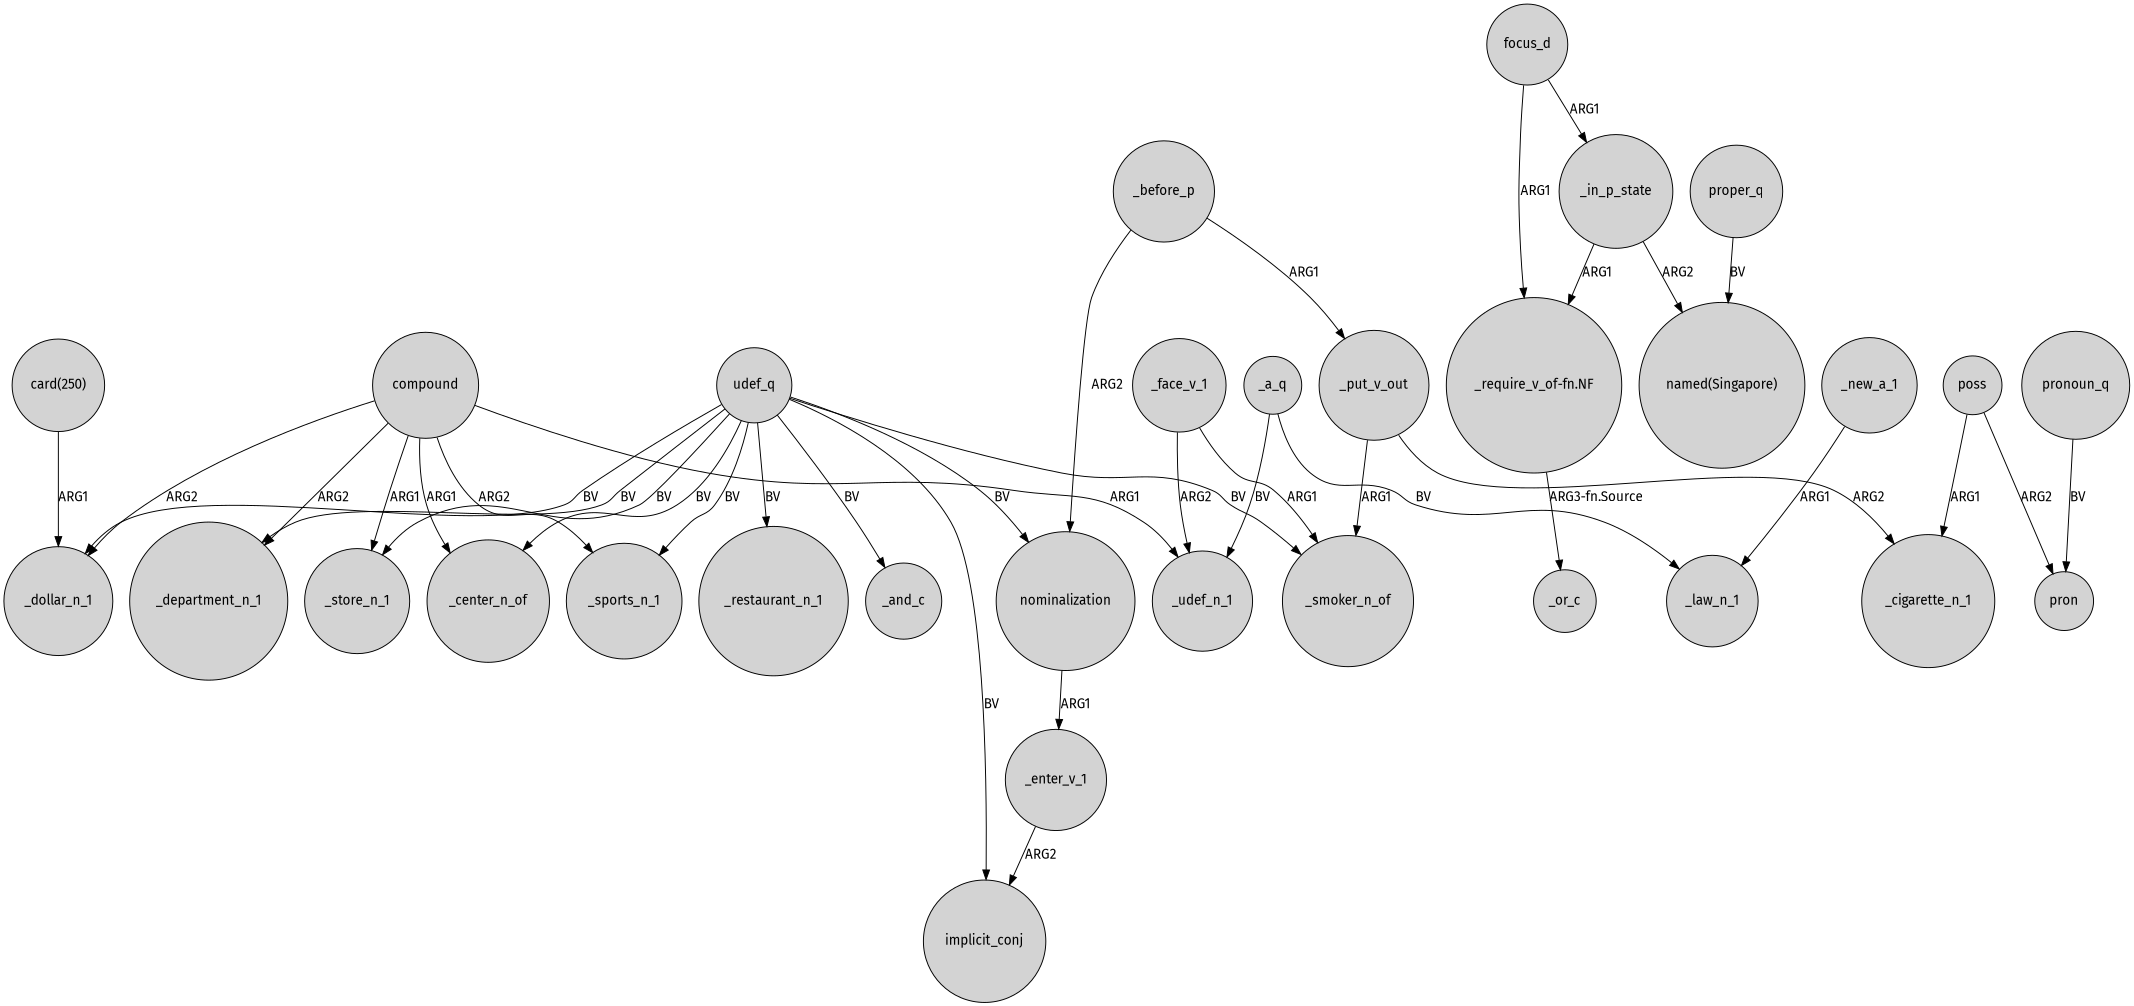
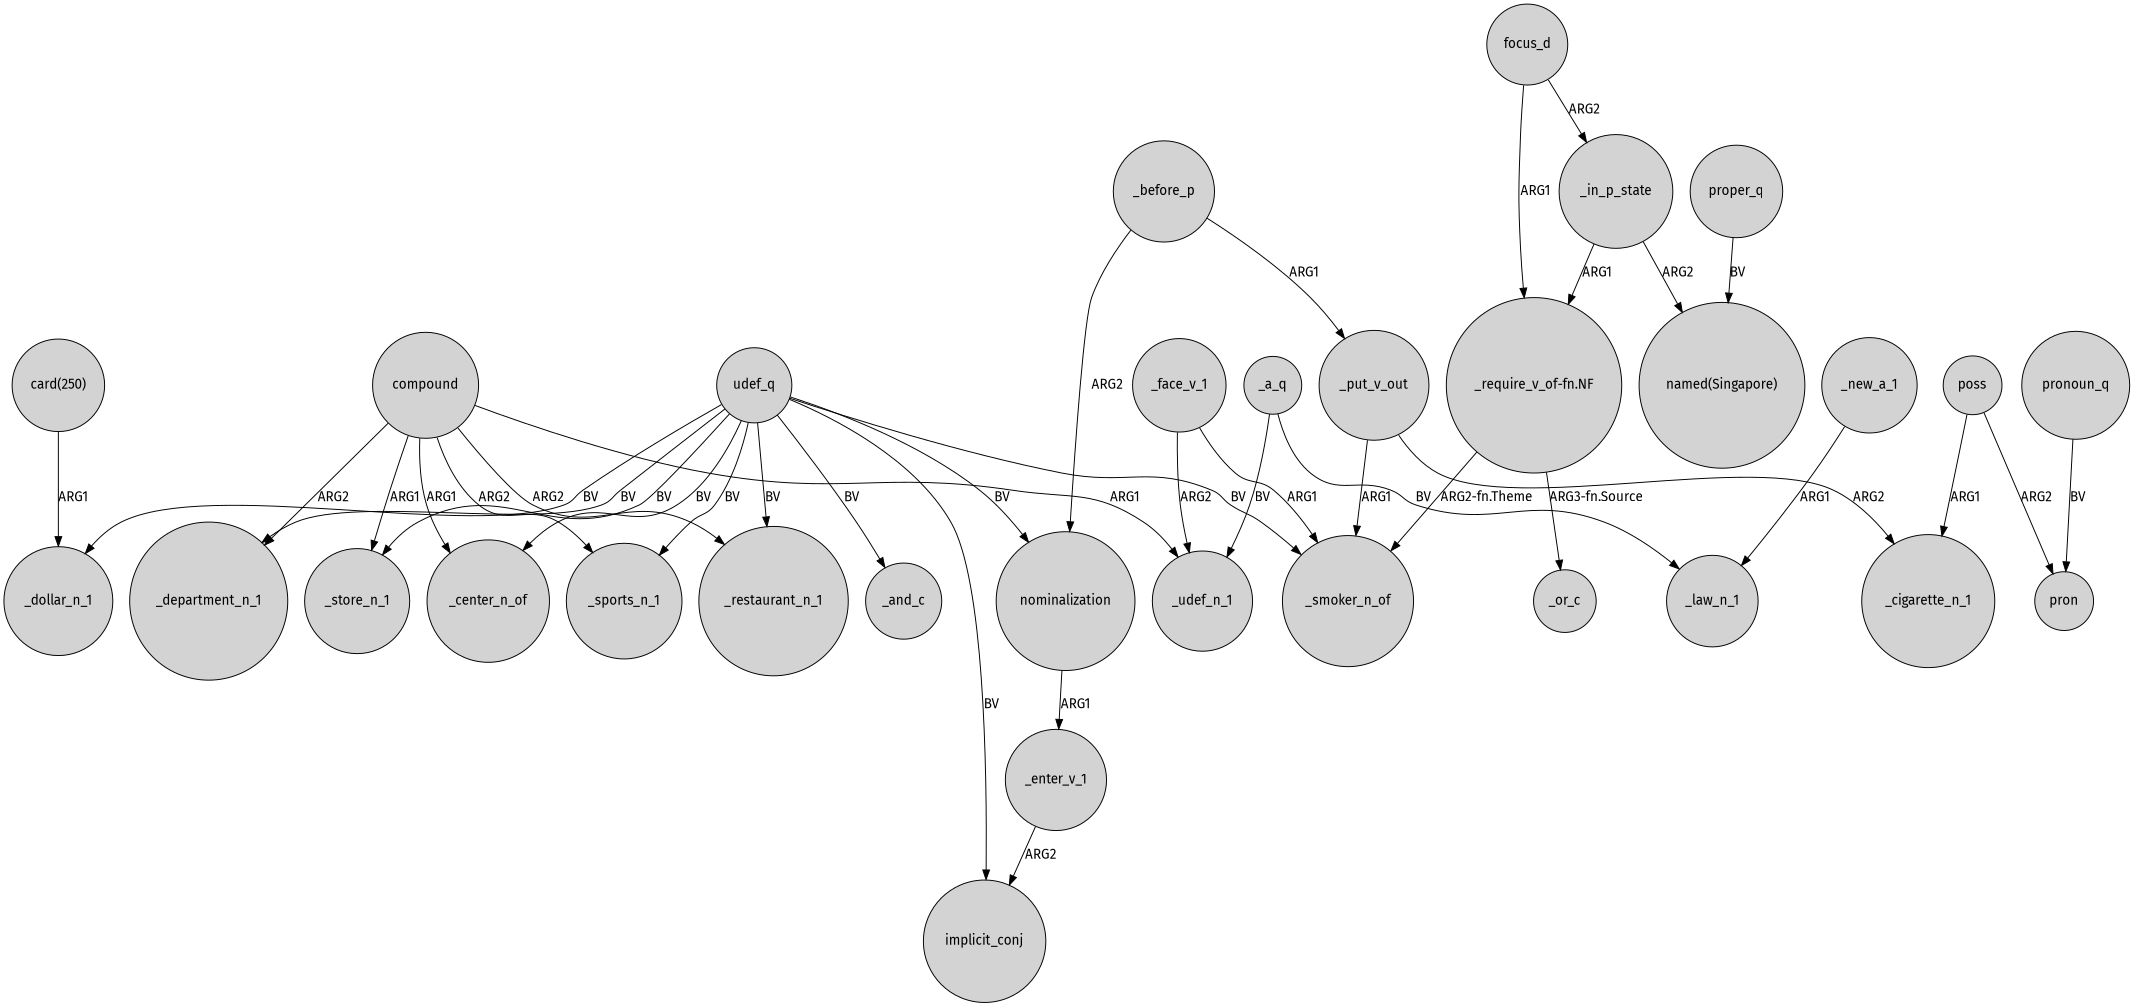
edge "focus_d" -> "_in_p_state": label "ARG1" -> "ARG2"
edge "compound" -> "_dollar_n_1": now "compound" -> "_restaurant_n_1"
edge "_require_v_of-fn.NF" -> "_smoker_n_of": added, label "ARG2-fn.Theme"
